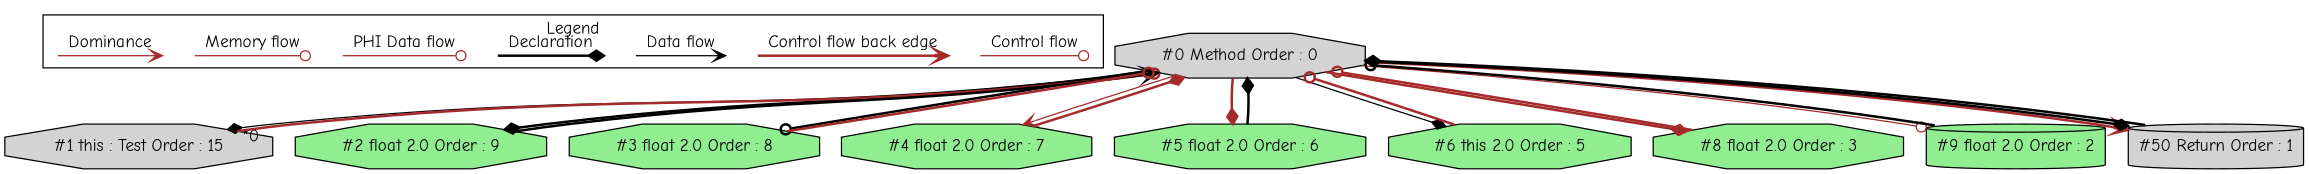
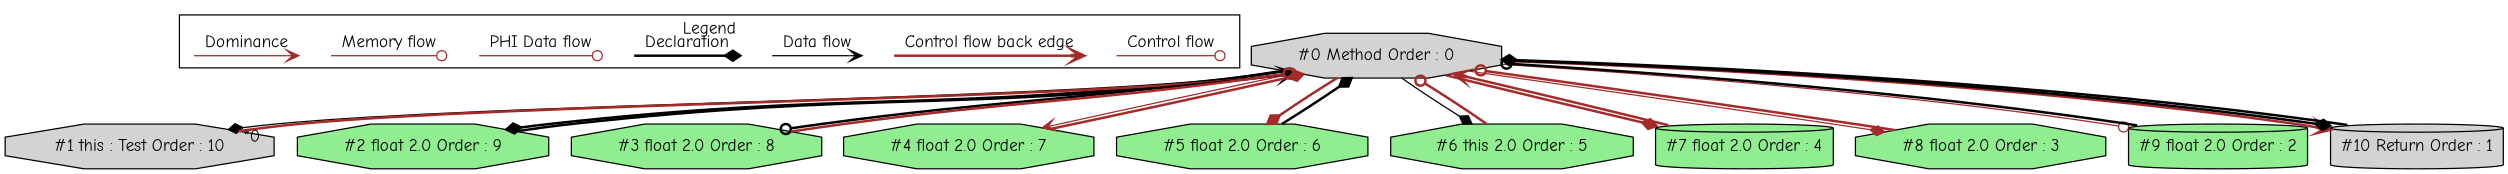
edge "#0 Method Order : 0" -> "#8 float 2.0 Order : 3": style bold -> solid
node "#1 this : Test Order : 15": label "#1 this : Test Order : 15" -> "#1 this : Test Order : 10"
node "#7 float 2.0 Order : 4": added
node "#50 Return Order : 1": label "#50 Return Order : 1" -> "#10 Return Order : 1"
